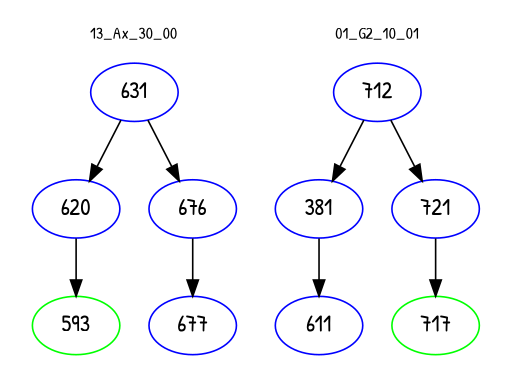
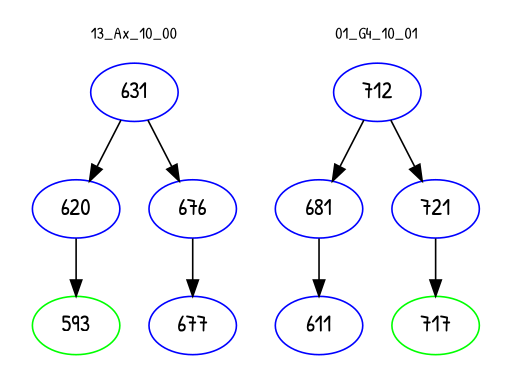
cluster "13_Ax_30_00": label "13_Ax_30_00" -> "13_Ax_10_00"
cluster "01_G2_10_01": label "01_G2_10_01" -> "01_G4_10_01"
node "381": label "381" -> "681"
